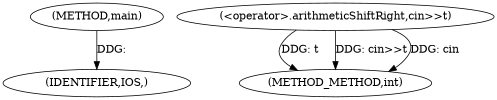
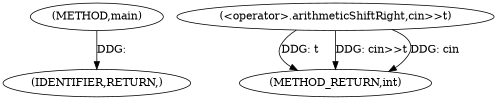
node "(IDENTIFIER,IOS,)": label "(IDENTIFIER,IOS,)" -> "(IDENTIFIER,RETURN,)"
node "(METHOD_METHOD,int)": label "(METHOD_METHOD,int)" -> "(METHOD_RETURN,int)"
